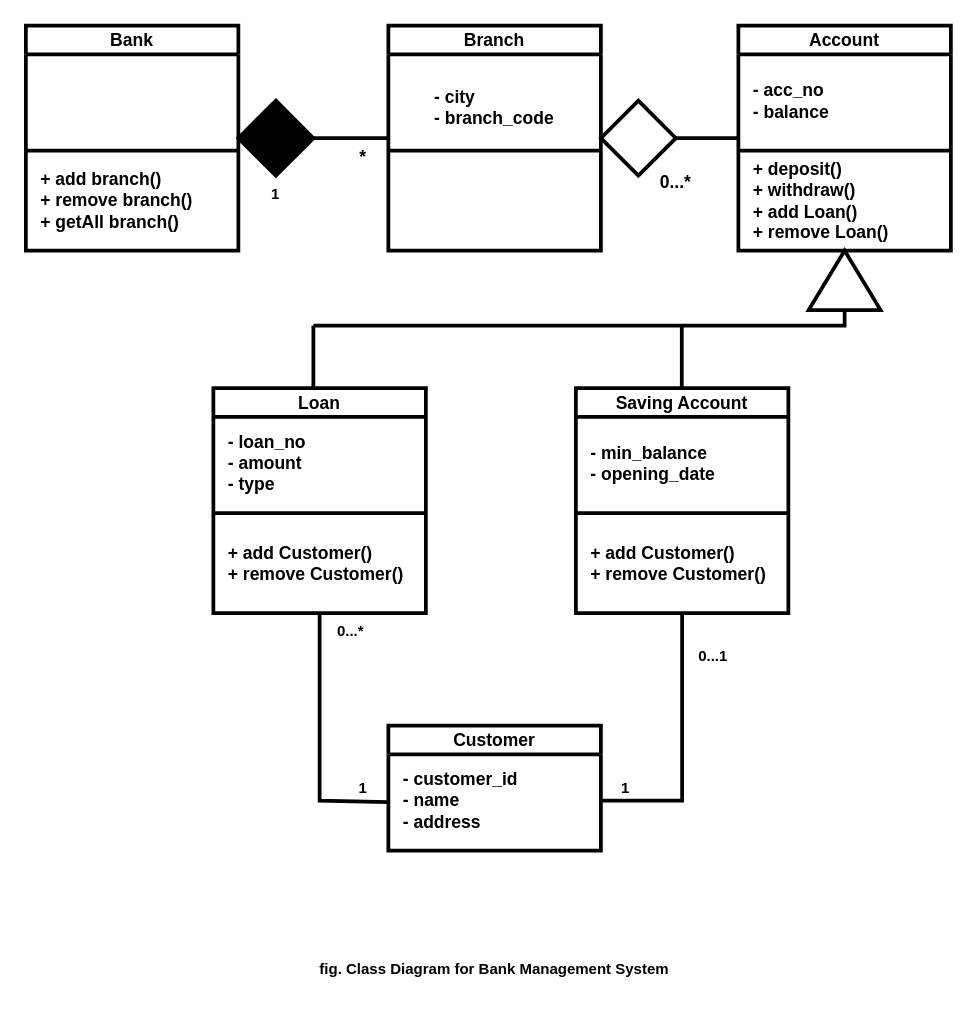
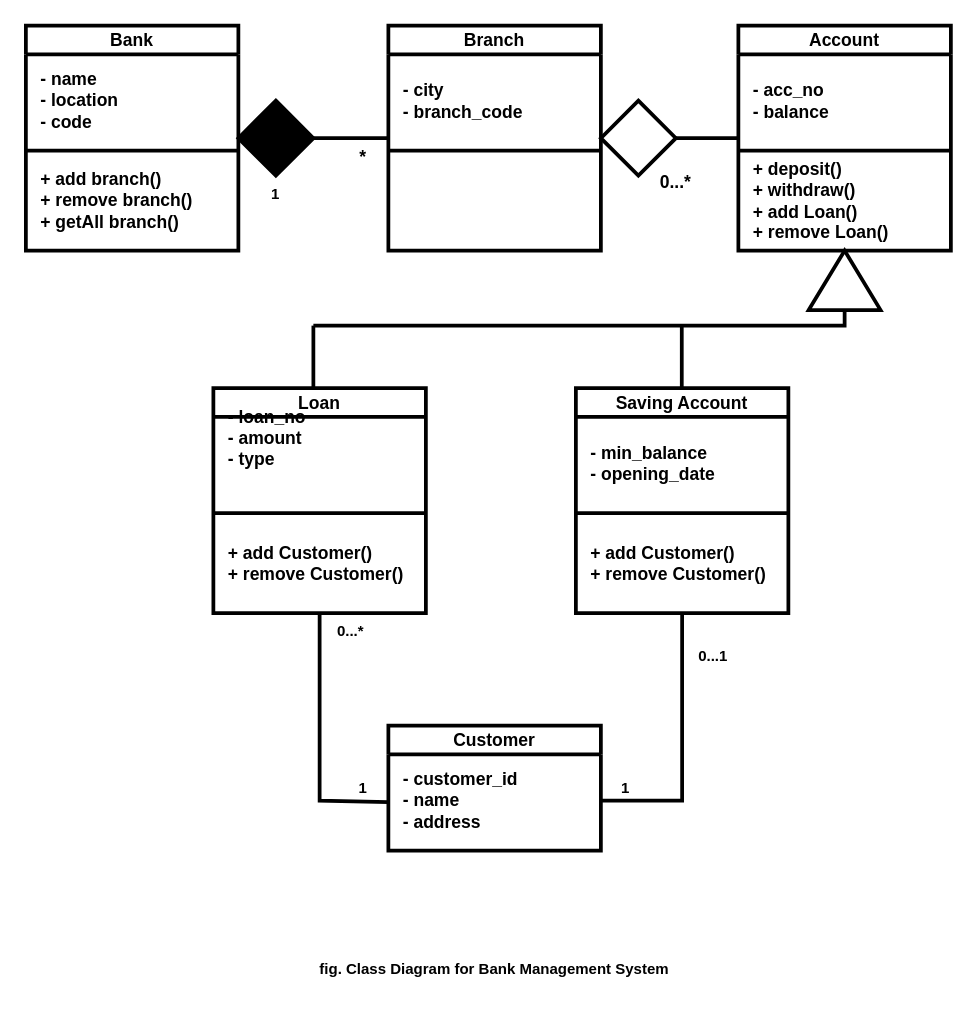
node "- name - location - code": added
node "- city - branch_code": moved (507, 107) -> (476, 101)
node "- loan_no - amount - type": moved (282, 463) -> (282, 438)
